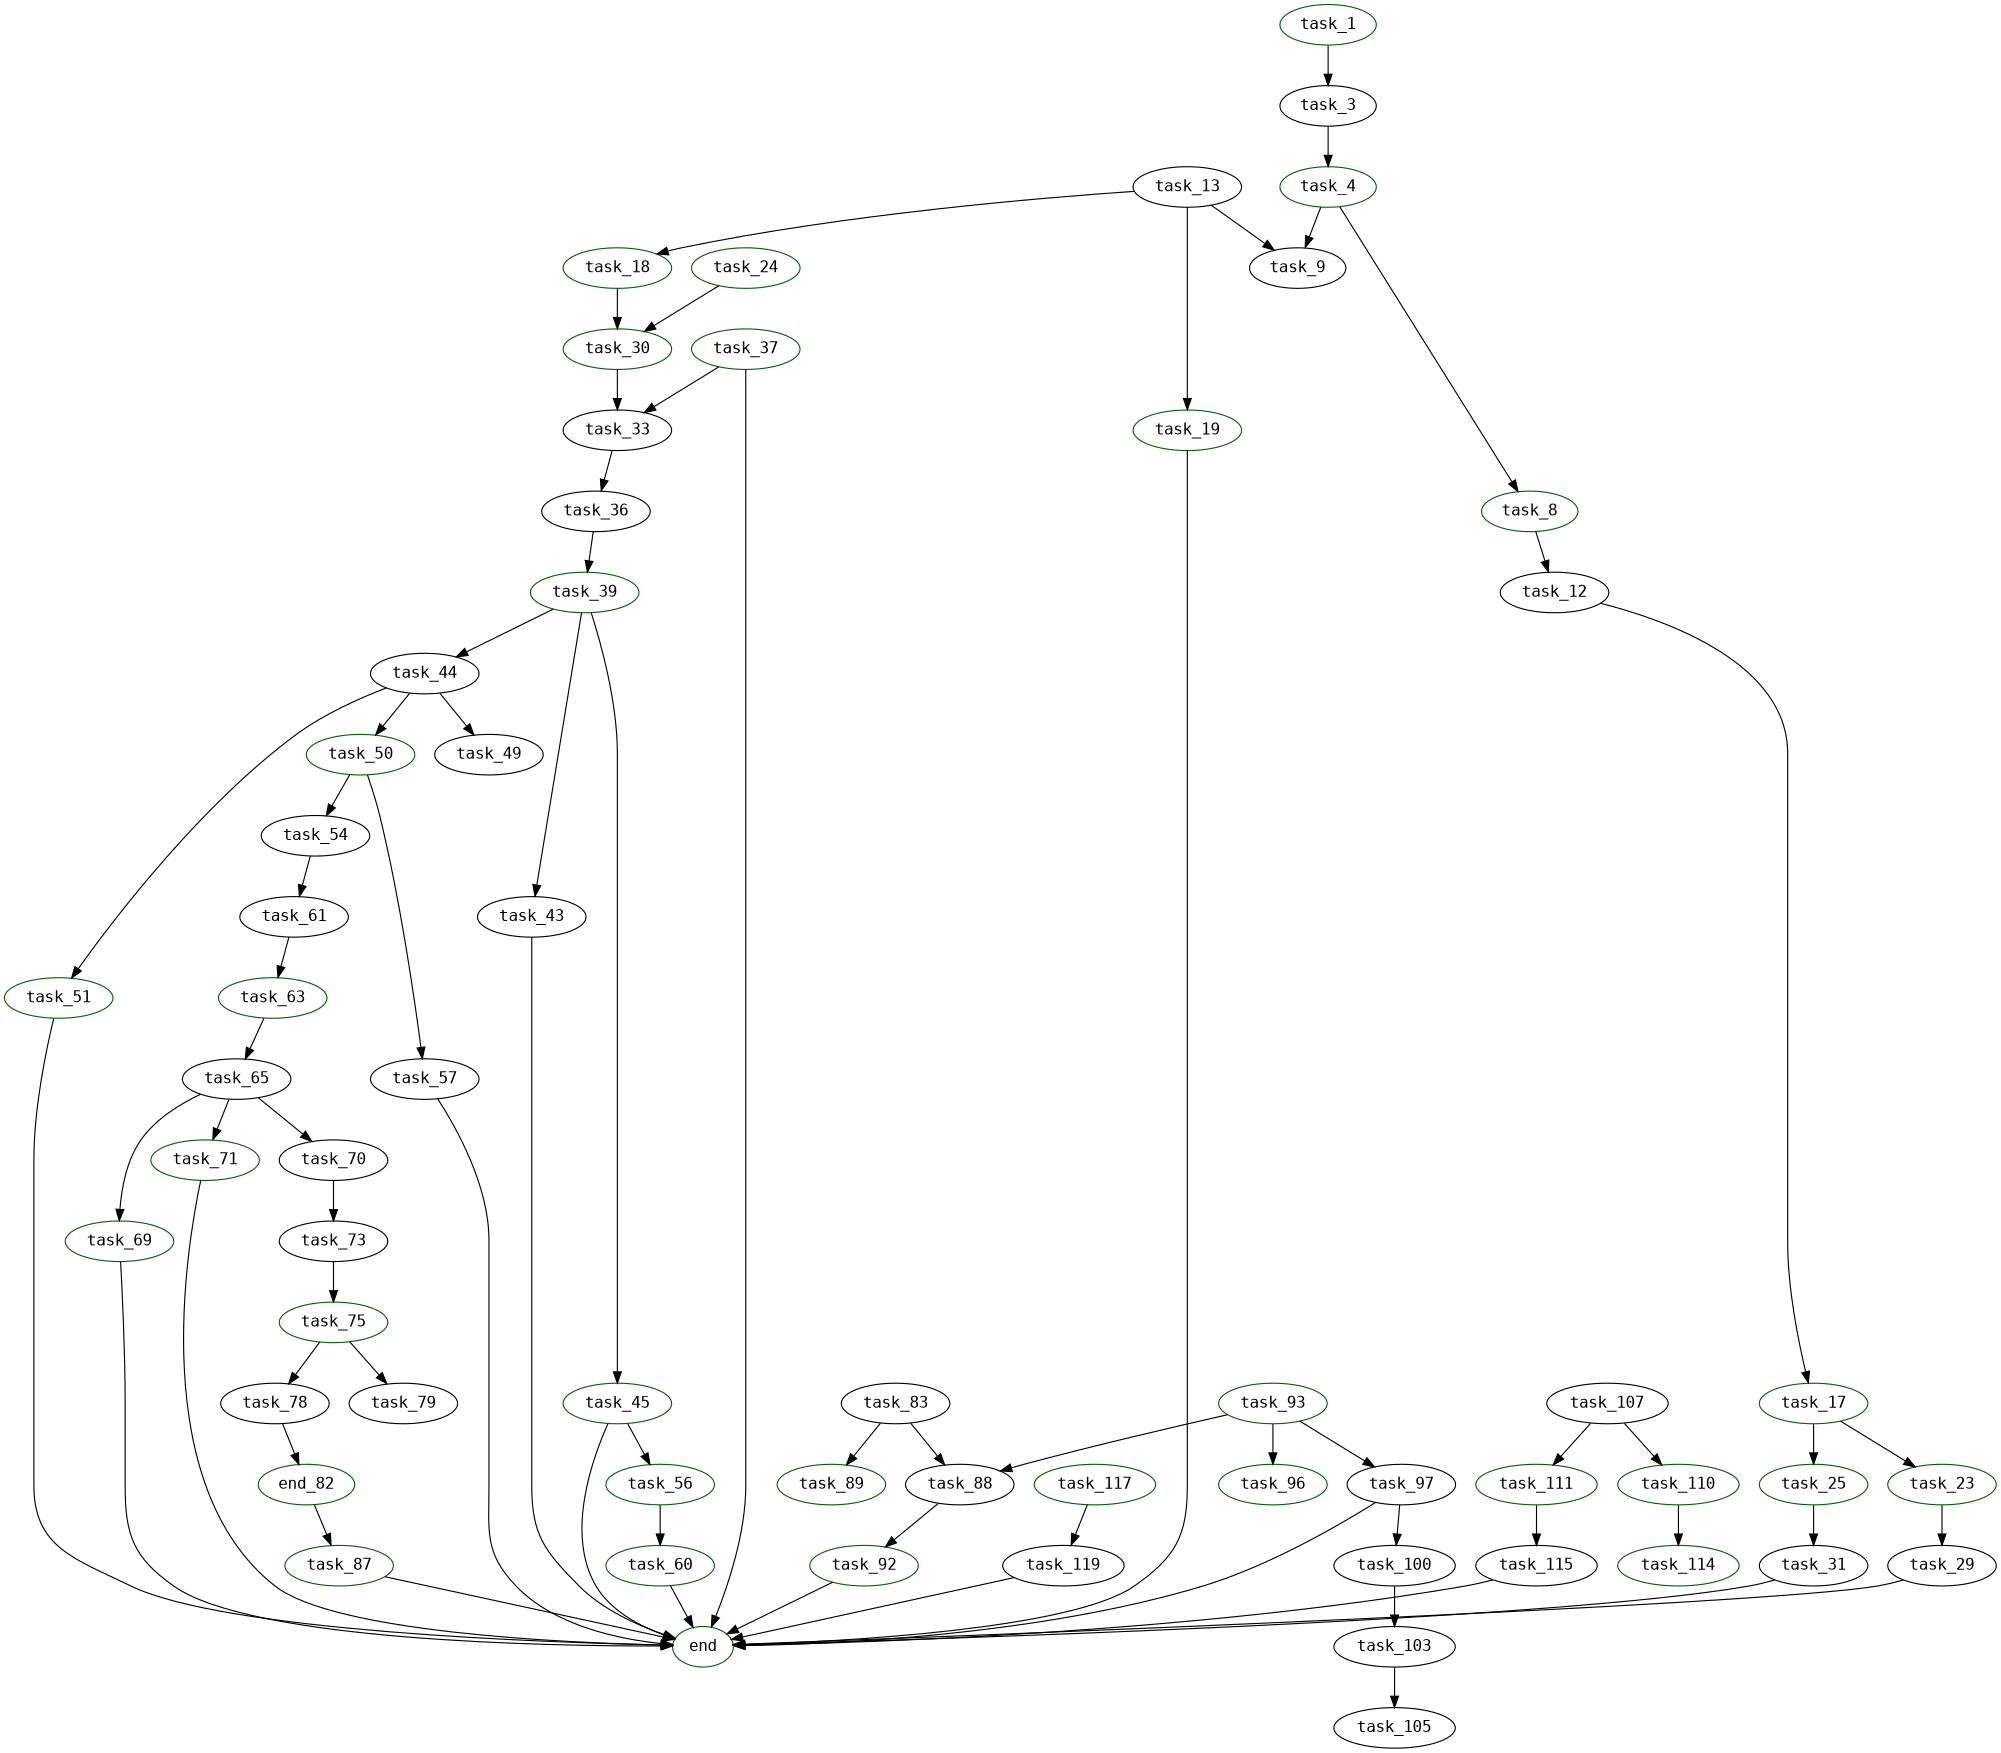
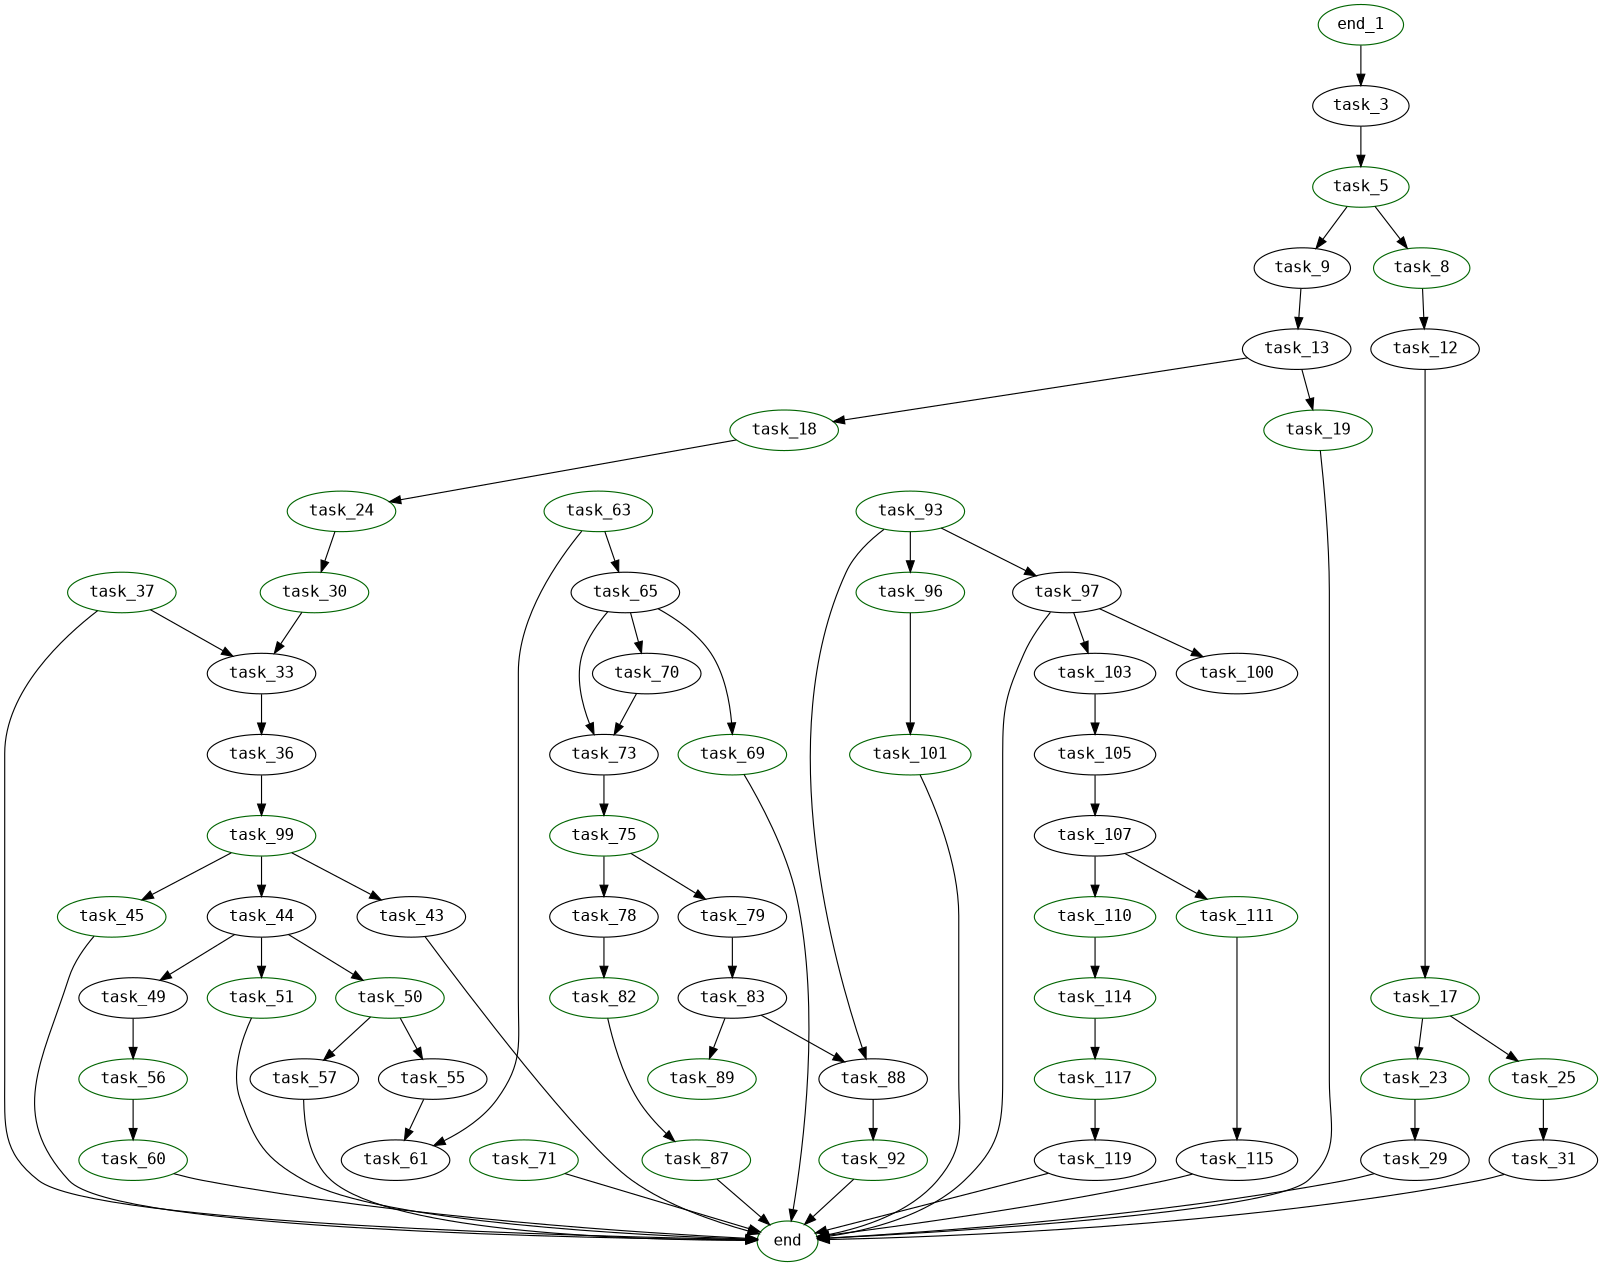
node "task_1": label "task_1" -> "end_1"
node "task_4": label "task_4" -> "task_5"
edge "task_13" -> "task_9": reversed
edge "task_18" -> "task_30": now "task_18" -> "task_24"
node "task_39": label "task_39" -> "task_99"
node "task_101": added
edge "task_105" -> "task_107": added
node "task_54": label "task_54" -> "task_55"
edge "task_61" -> "task_63": reversed
edge "task_79" -> "task_83": added
edge "task_114" -> "task_117": added
edge "task_65" -> "task_71": now "task_65" -> "task_73"
edge "task_45" -> "task_56": now "task_49" -> "task_56"
node "end_82": label "end_82" -> "task_82"
edge "task_100" -> "task_103": now "task_97" -> "task_103"
